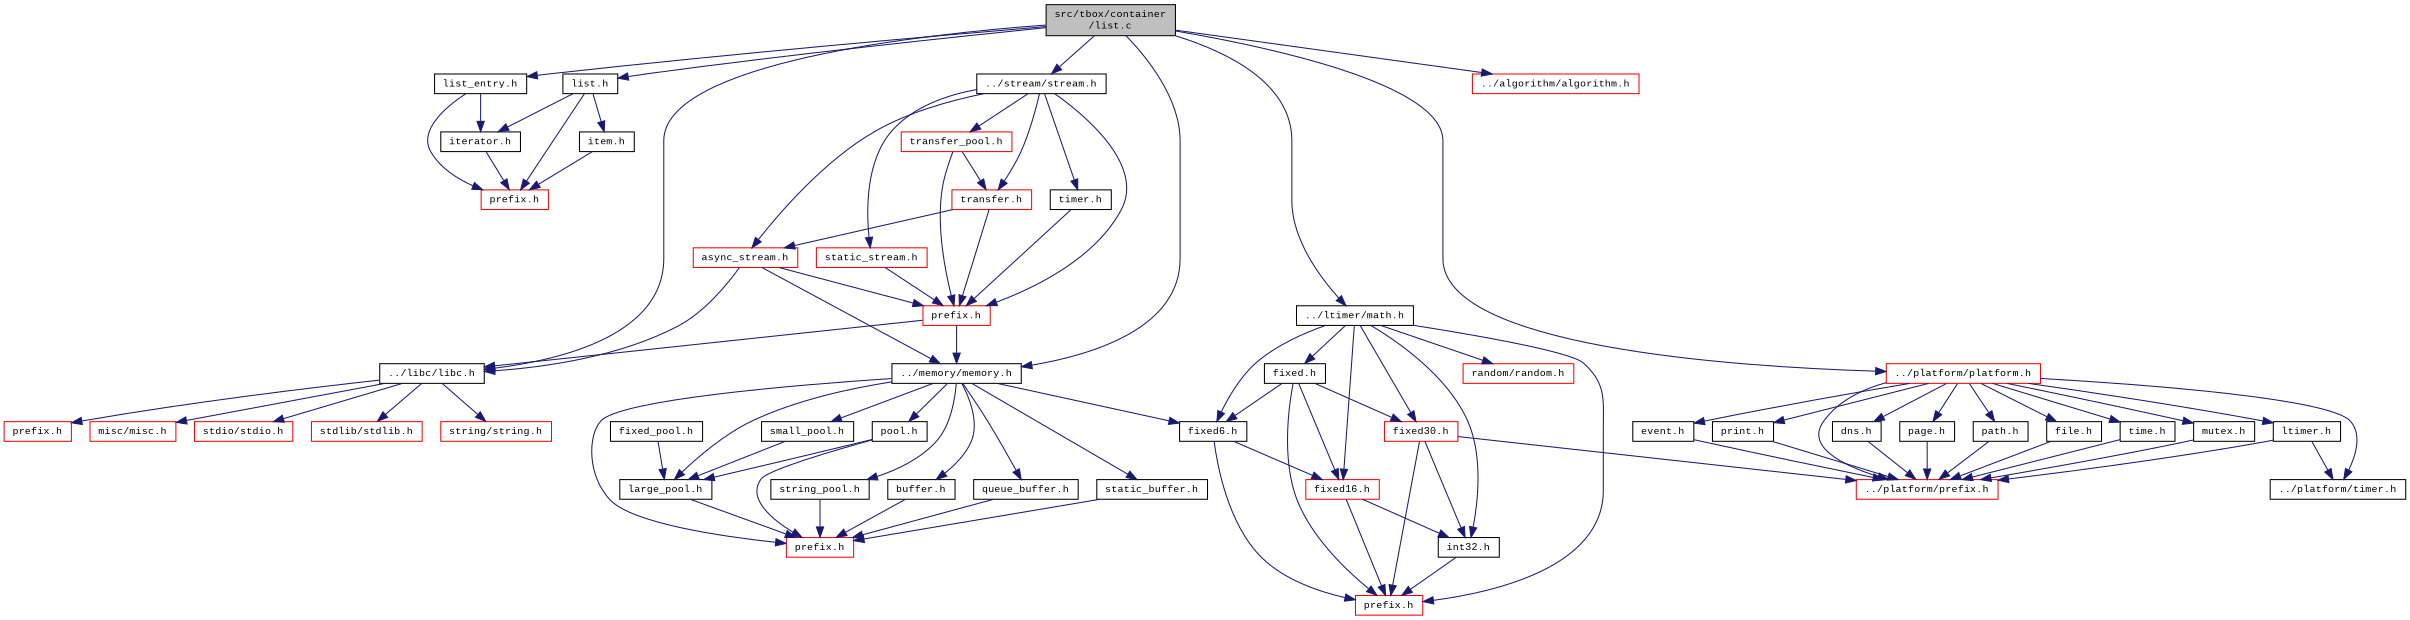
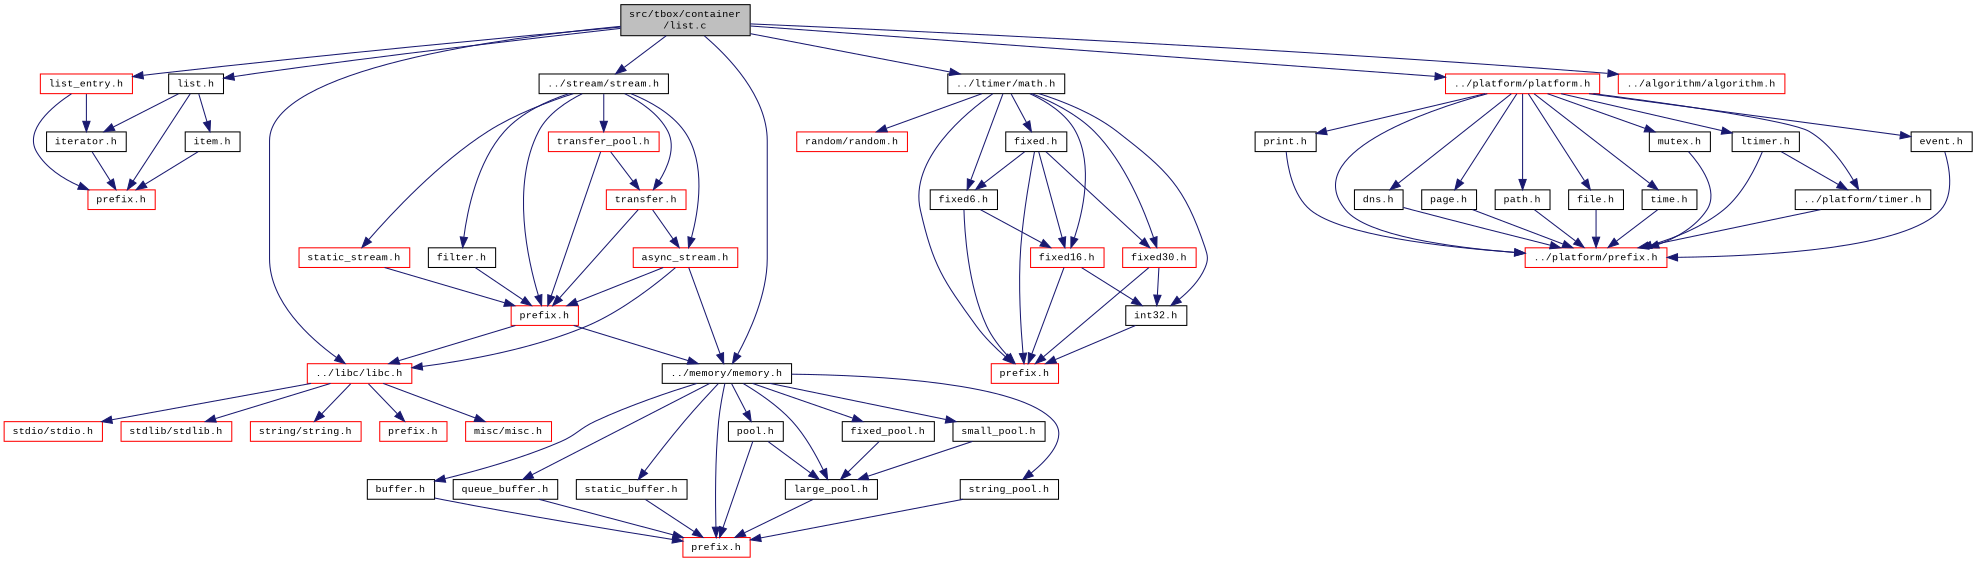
node "list_entry.h": color black -> red
node "timer.h": label "timer.h" -> "filter.h"
node "../libc/libc.h": color black -> red
edge "../memory/memory.h" -> "fixed6.h": now "../memory/memory.h" -> "fixed_pool.h"
edge "fixed30.h" -> "../platform/prefix.h": now "../platform/timer.h" -> "../platform/prefix.h"
